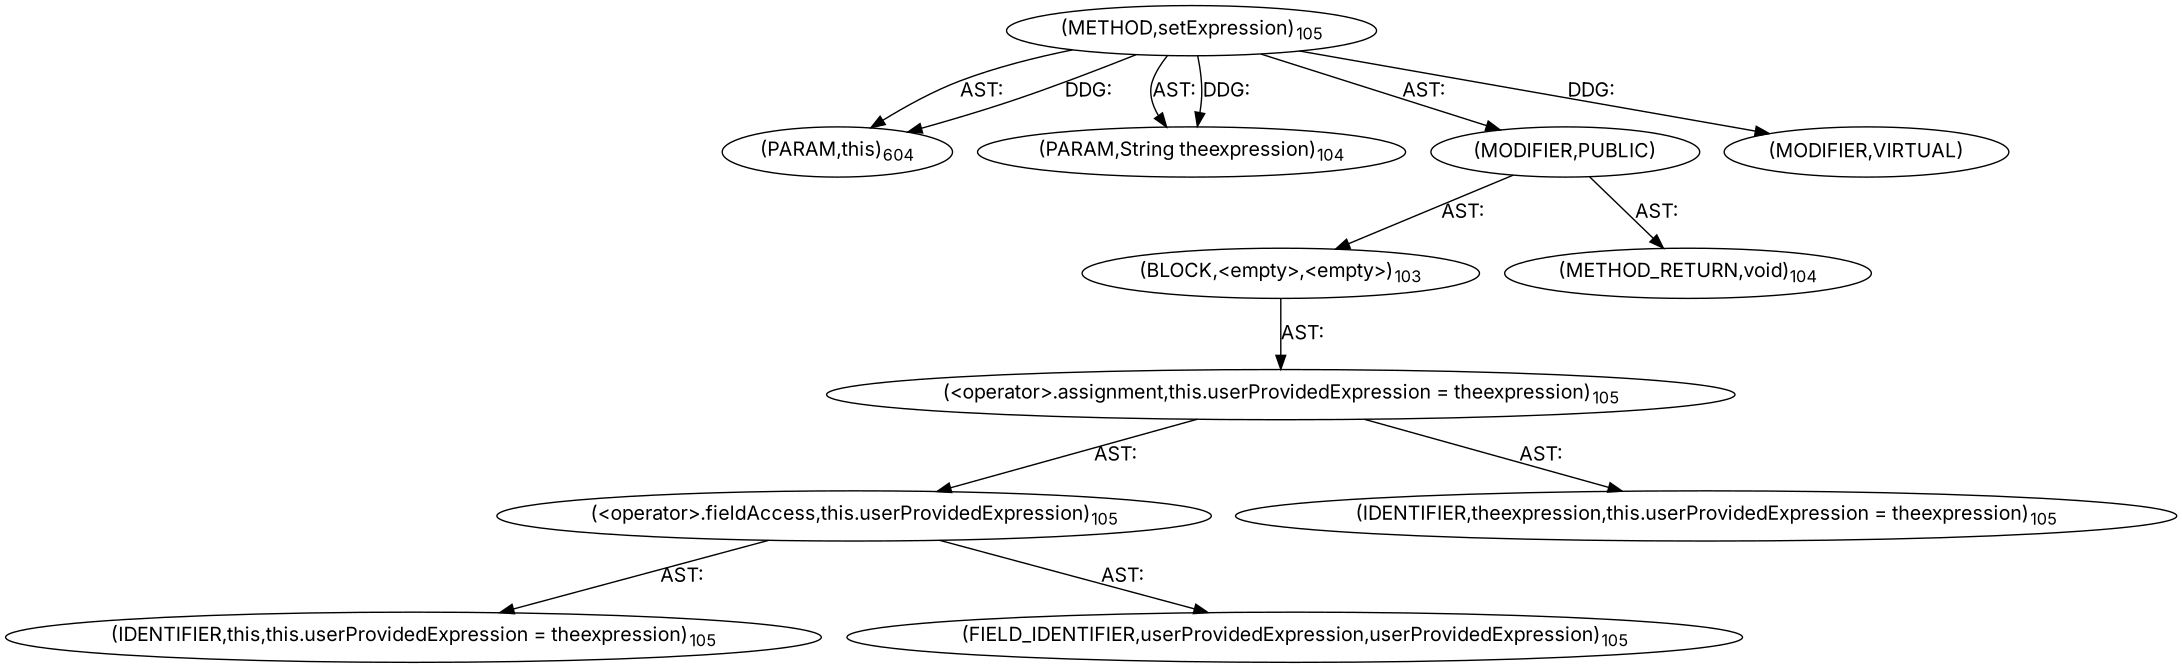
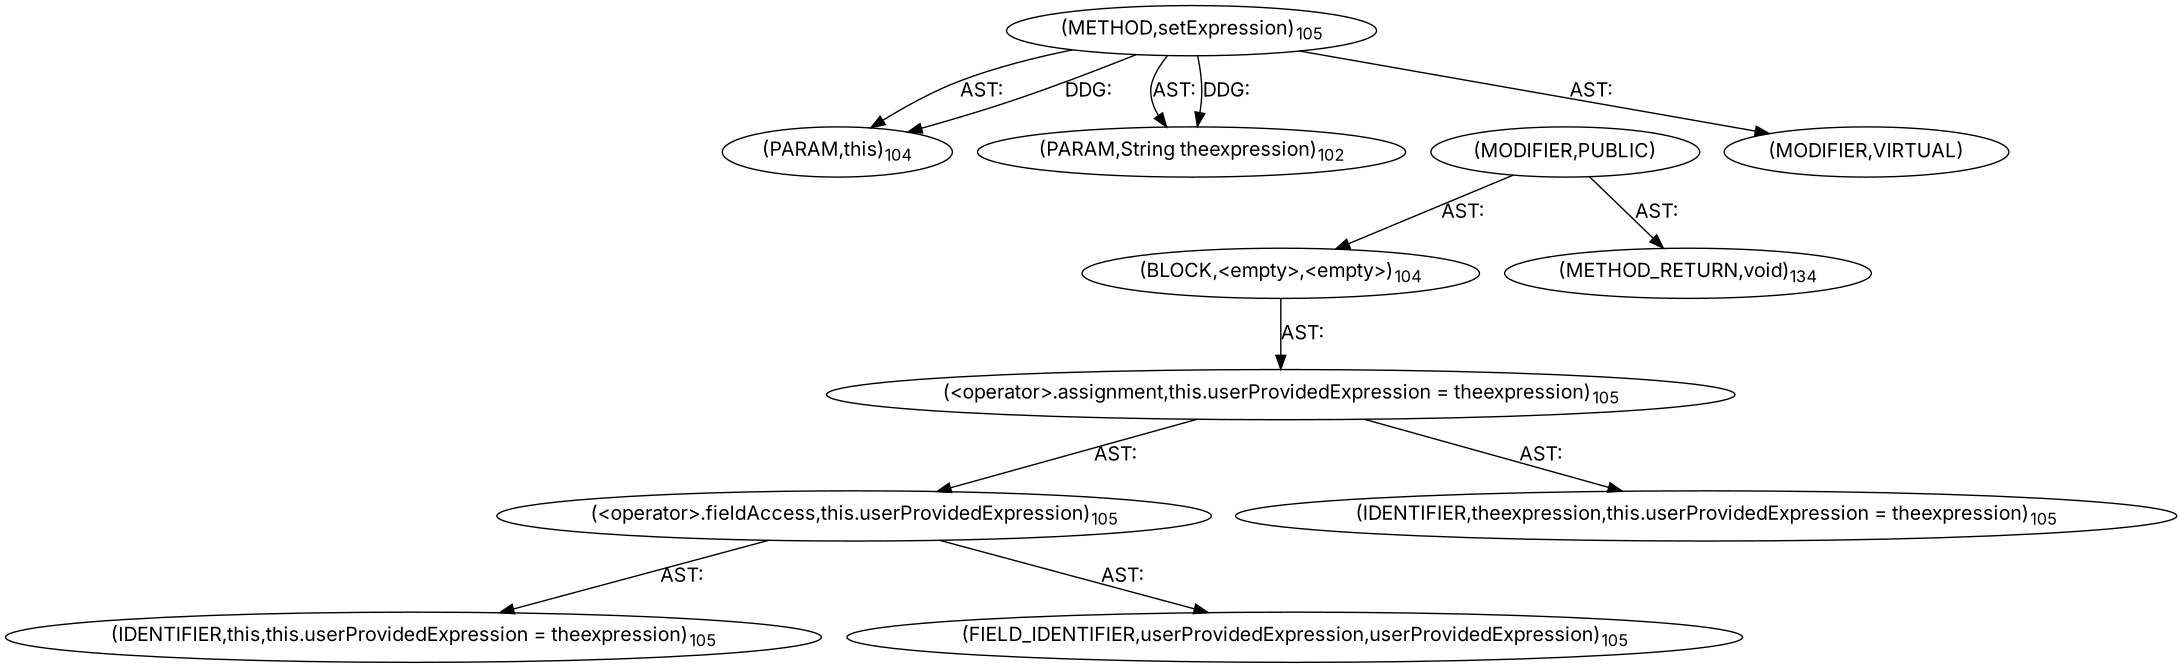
edge "(METHOD,setExpression)" -> "(MODIFIER,PUBLIC)": removed, label "AST:"
edge "(METHOD,setExpression)" -> "(MODIFIER,VIRTUAL)": label "DDG: " -> "AST: "
node "(PARAM,this)": text "604" -> "104"
node "(PARAM,String theexpression)": text "104" -> "102"
node "(BLOCK,<empty>,<empty>)": text "103" -> "104"
node "(METHOD_RETURN,void)": text "104" -> "134"
